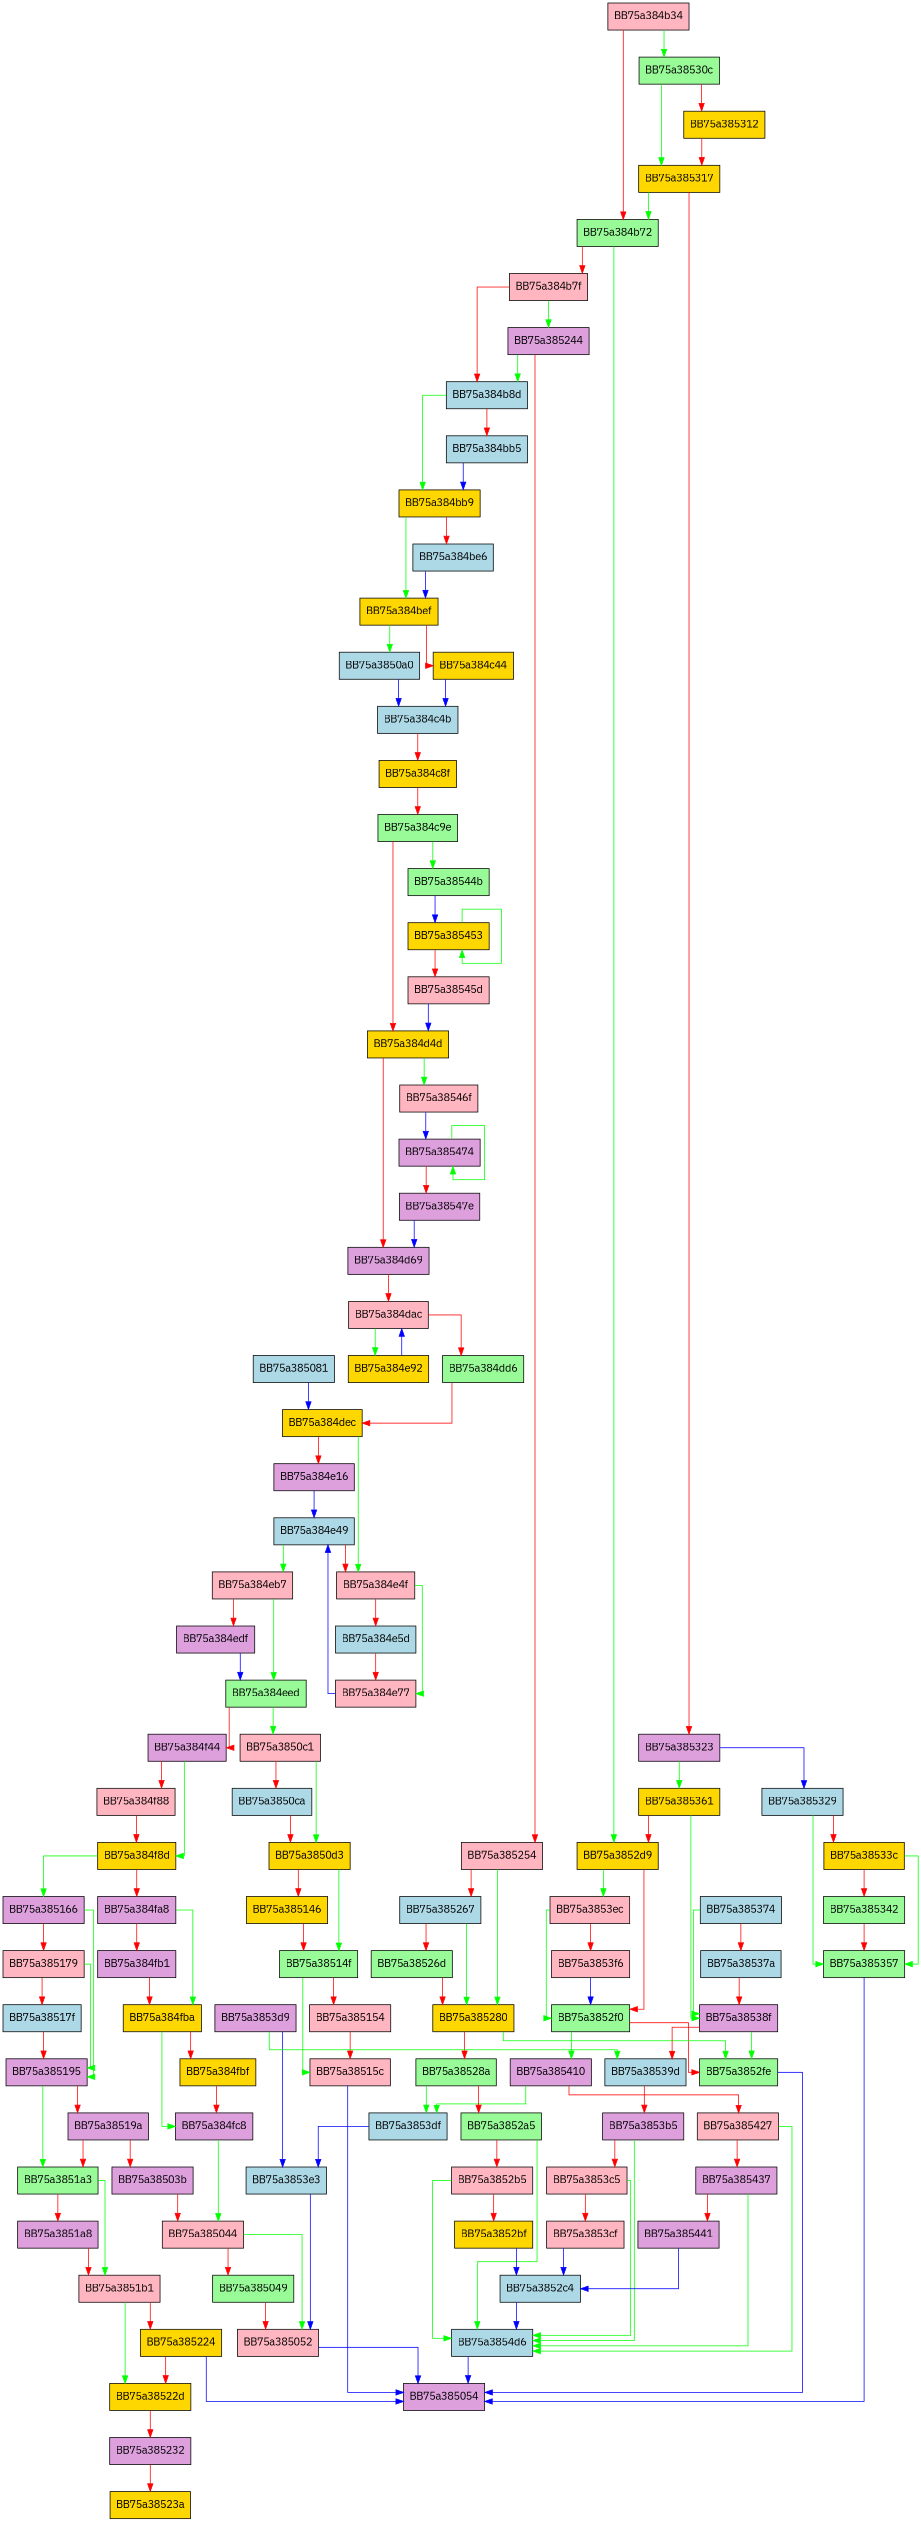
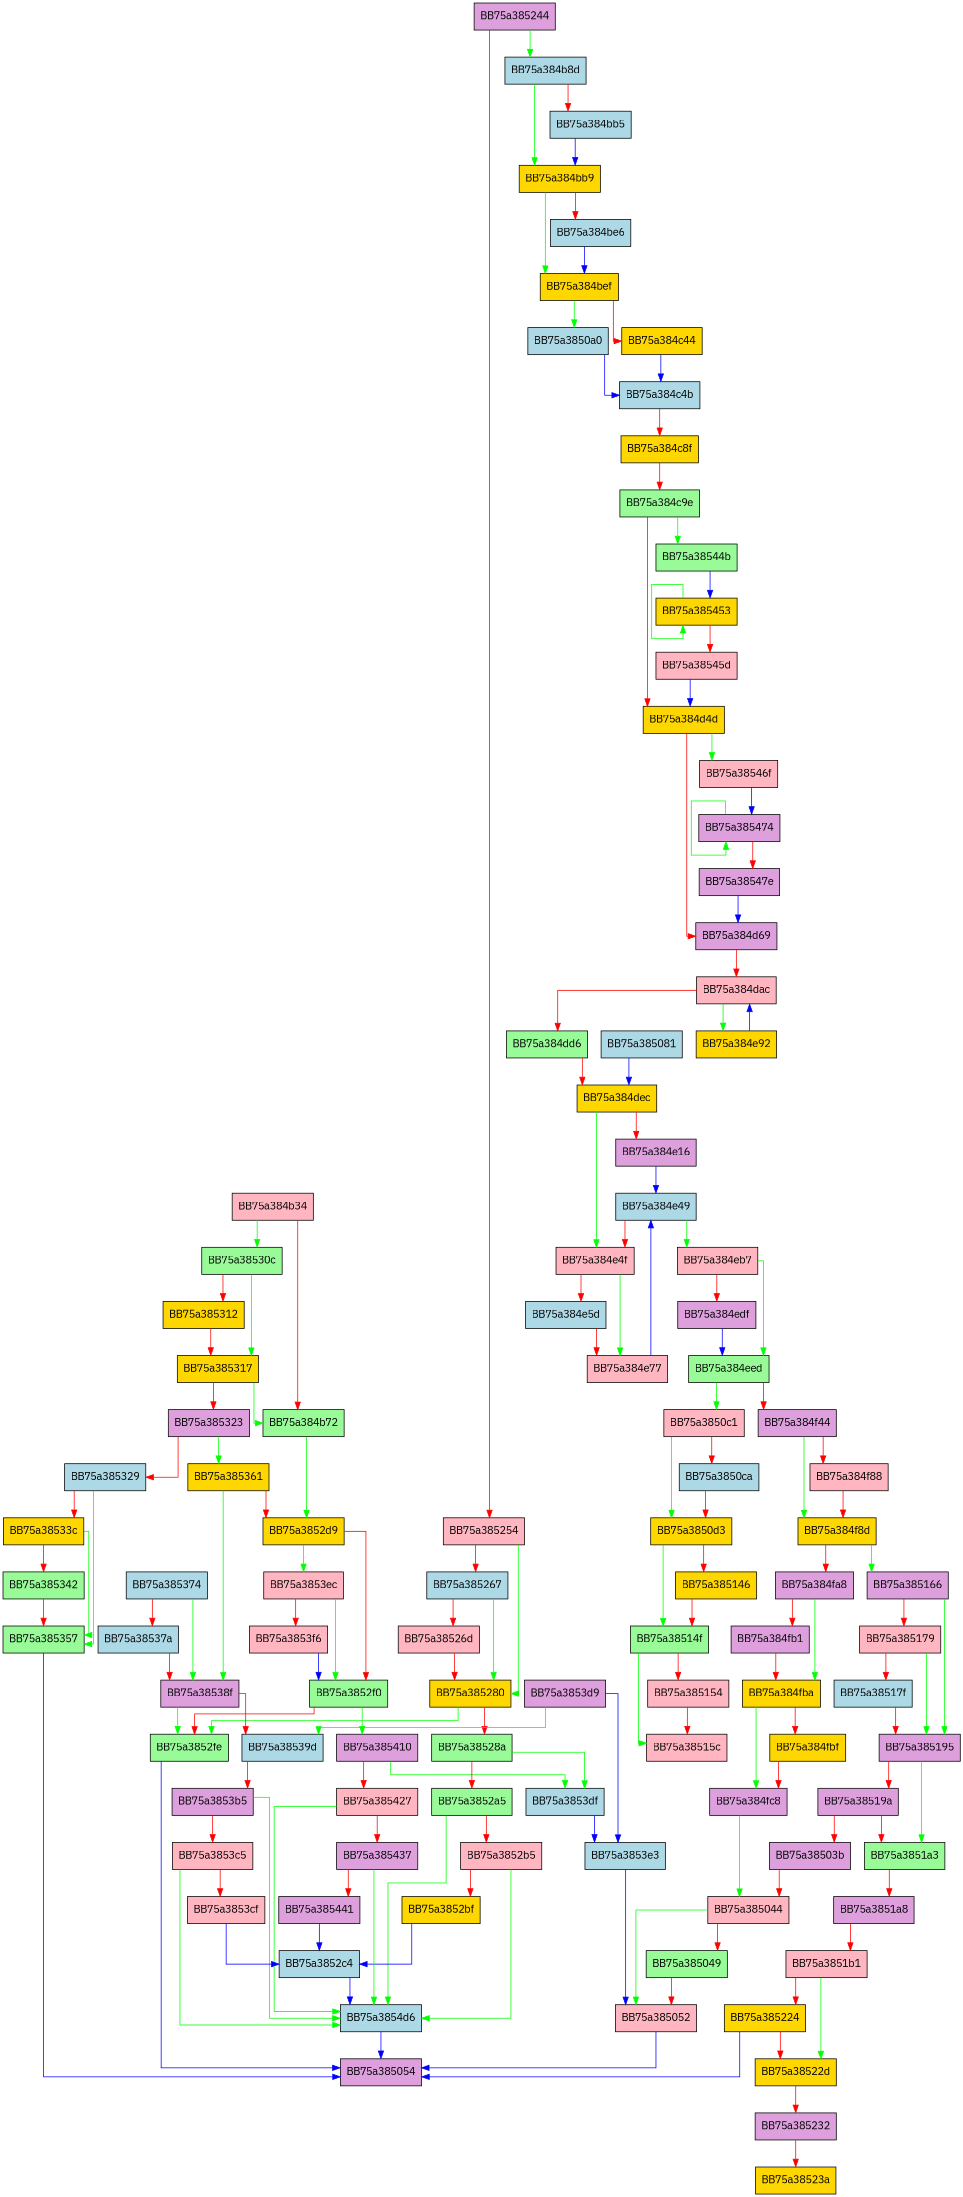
node "BB75a384b7f": removed
edge "BB75a385323" -> "BB75a385329": color blue -> red
node "BB75a38526d": fillcolor palegreen -> lightpink
edge "BB75a3851a3" -> "BB75a3851b1": removed
edge "BB75a38515c" -> "BB75a385054": removed
